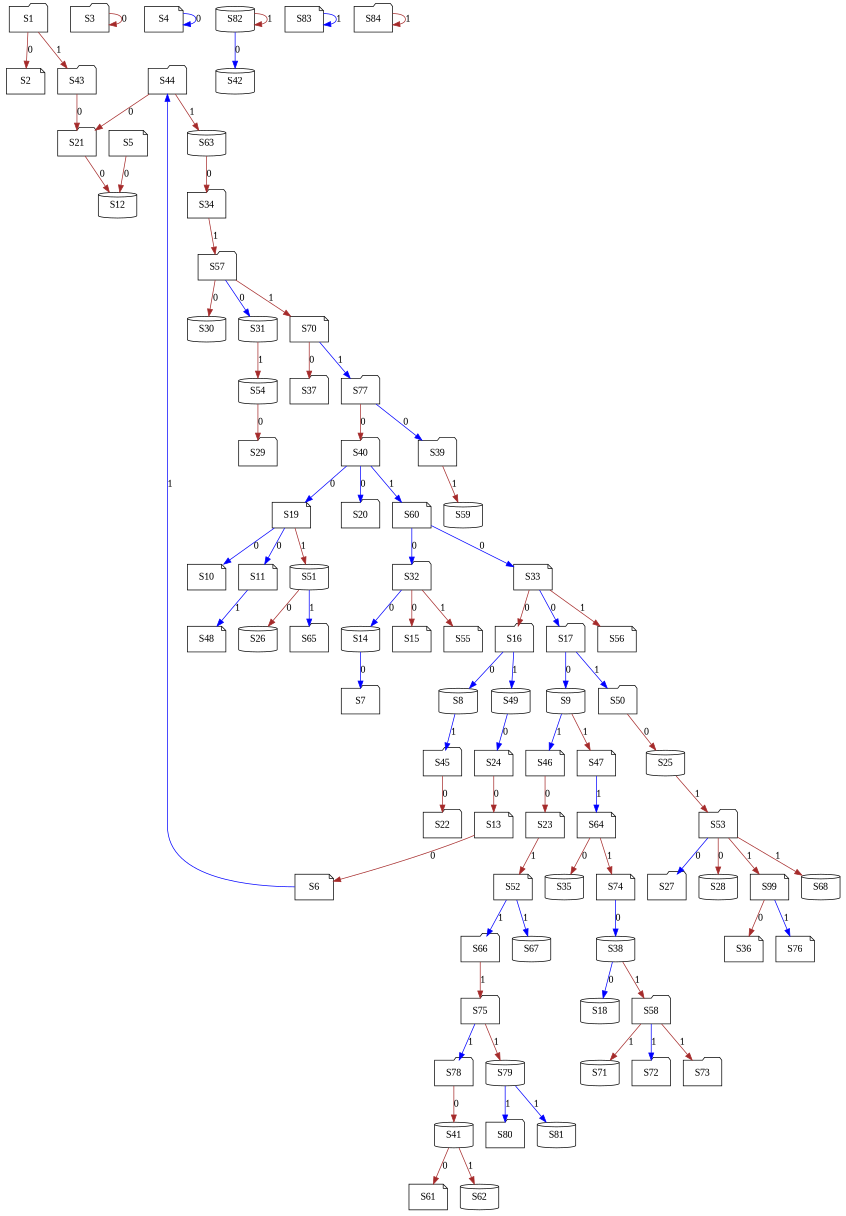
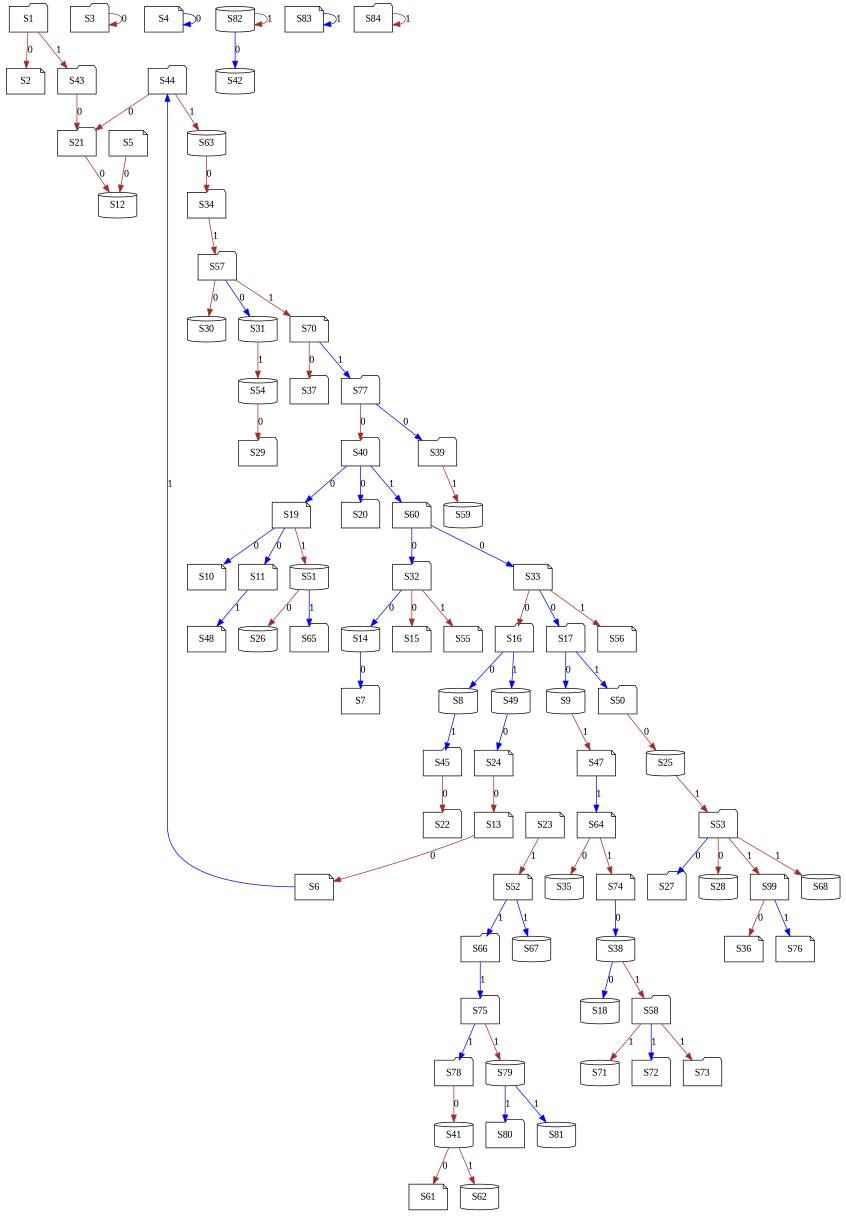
node "S46": removed
edge "S66" -> "S75": color brown -> blue
